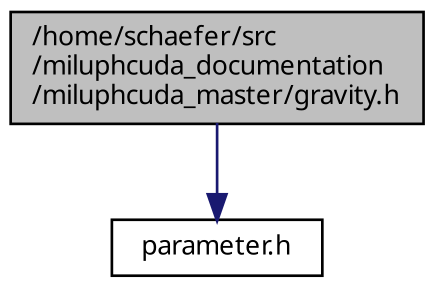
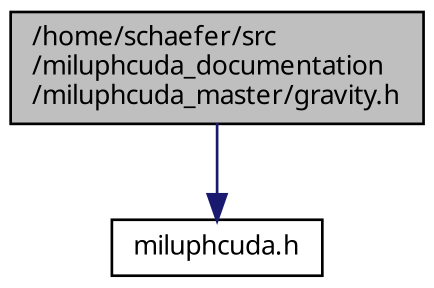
node "parameter.h": label "parameter.h" -> "miluphcuda.h"
